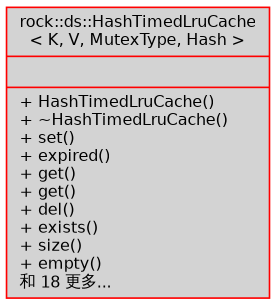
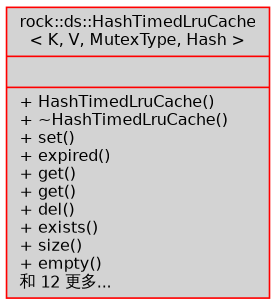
node "rock::ds::HashTimedLruCache": text "和 18 更多..." -> "和 12 更多..."
